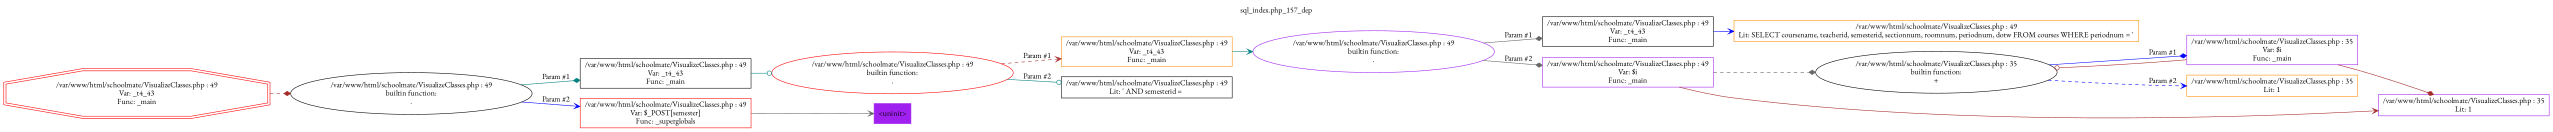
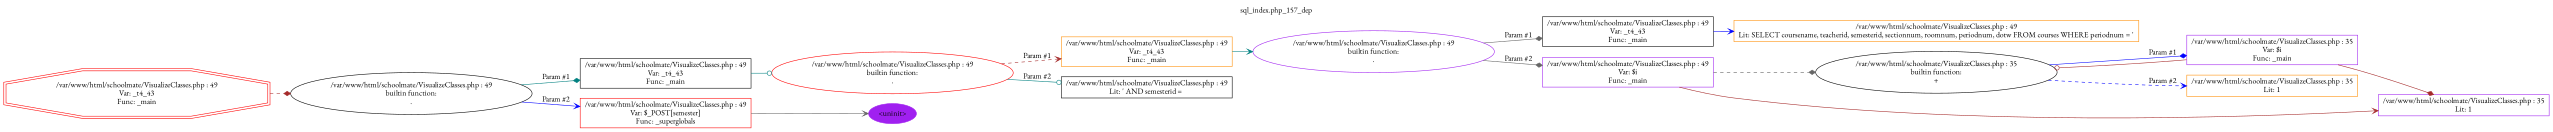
node "<uninit>": shape box -> ellipse
